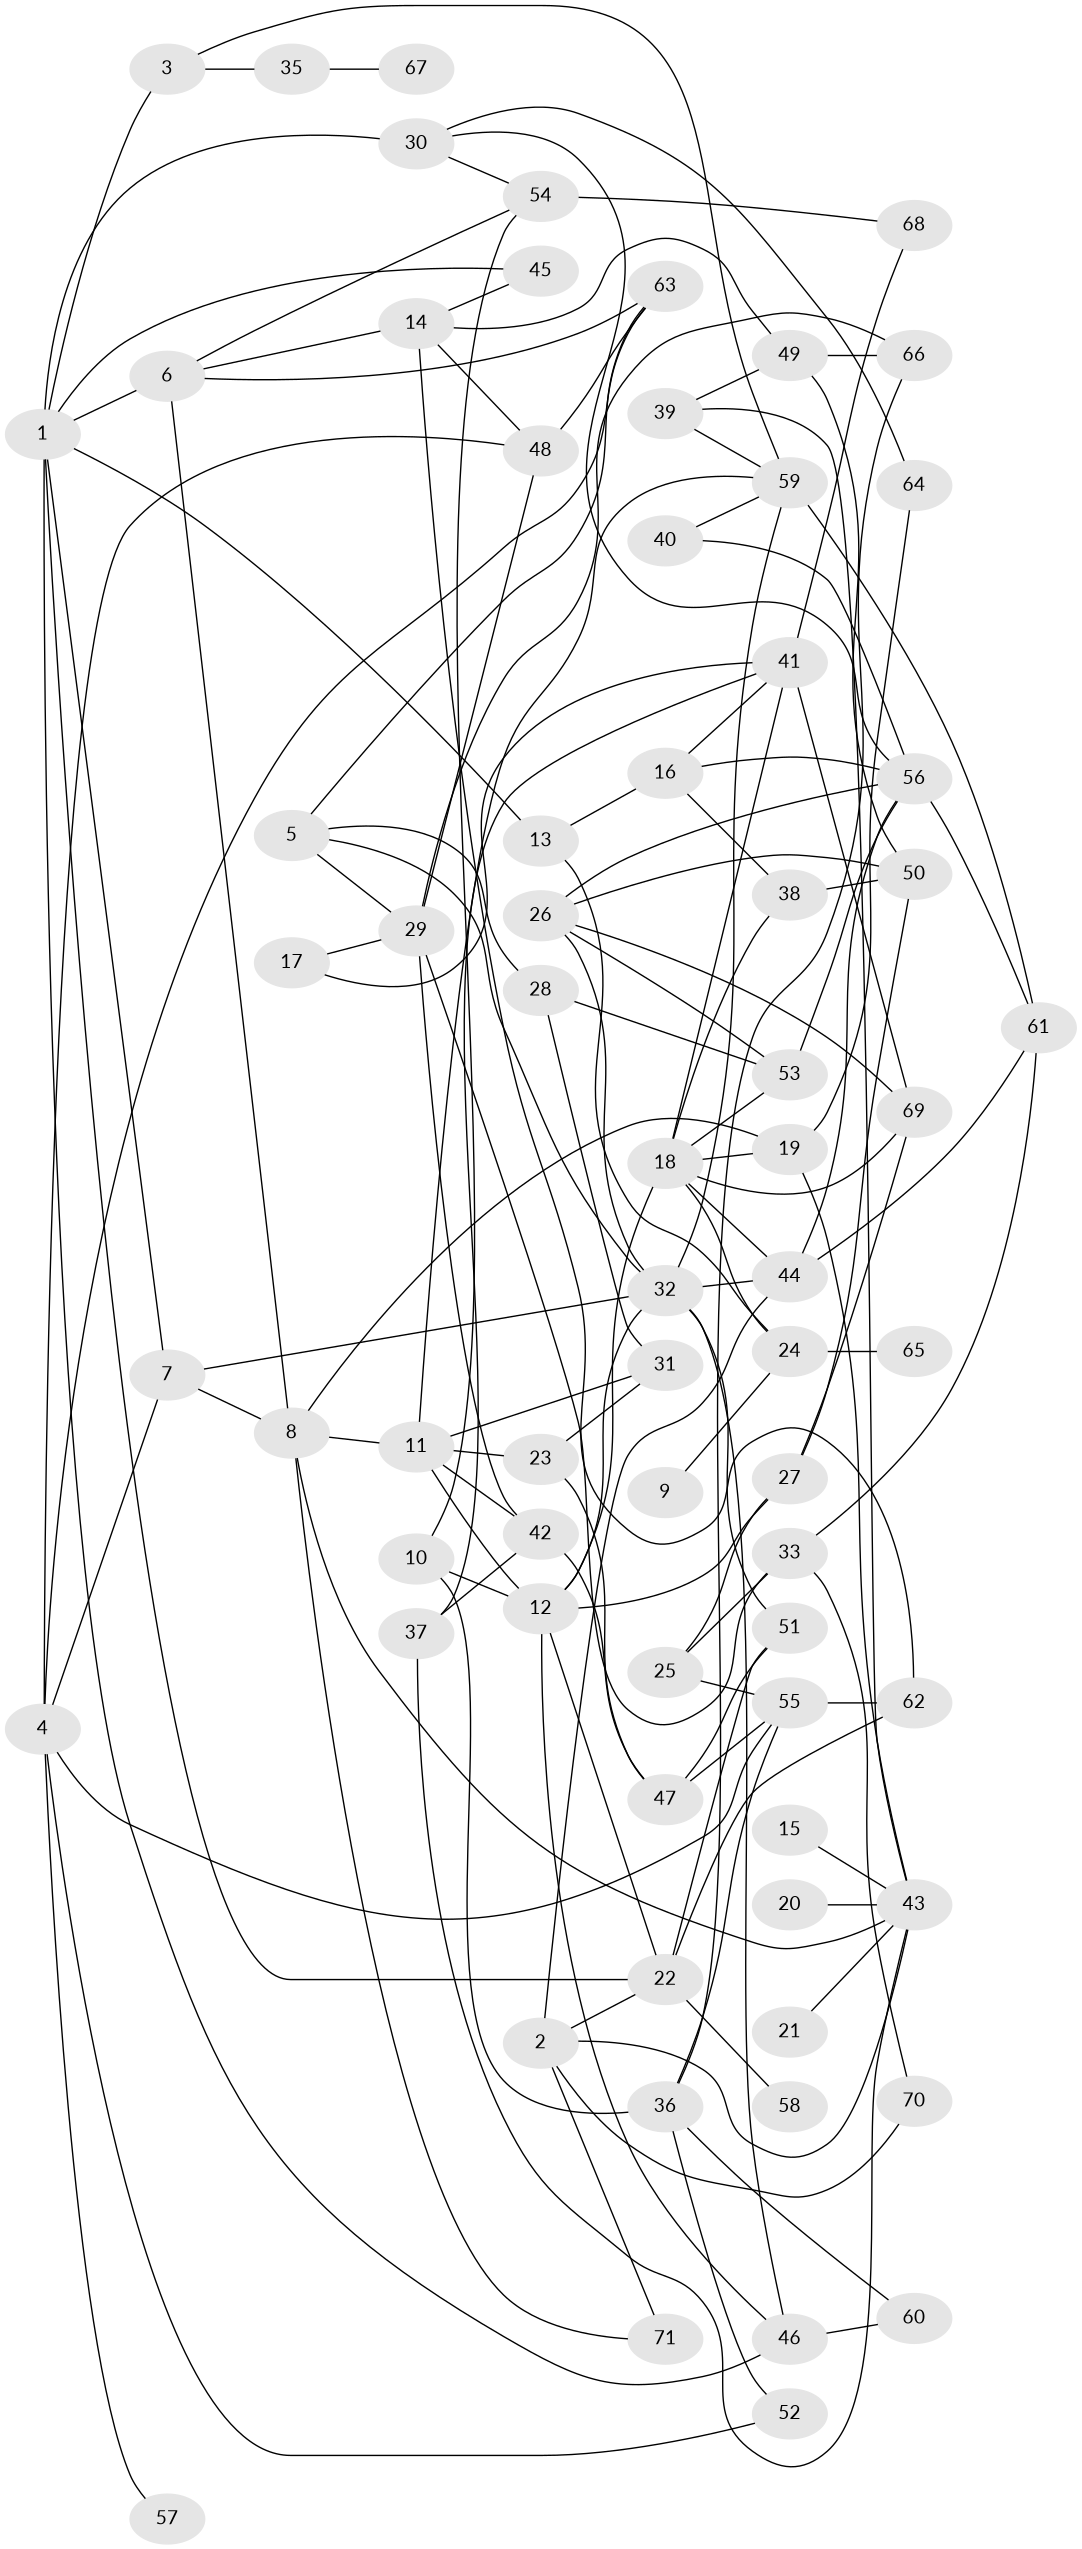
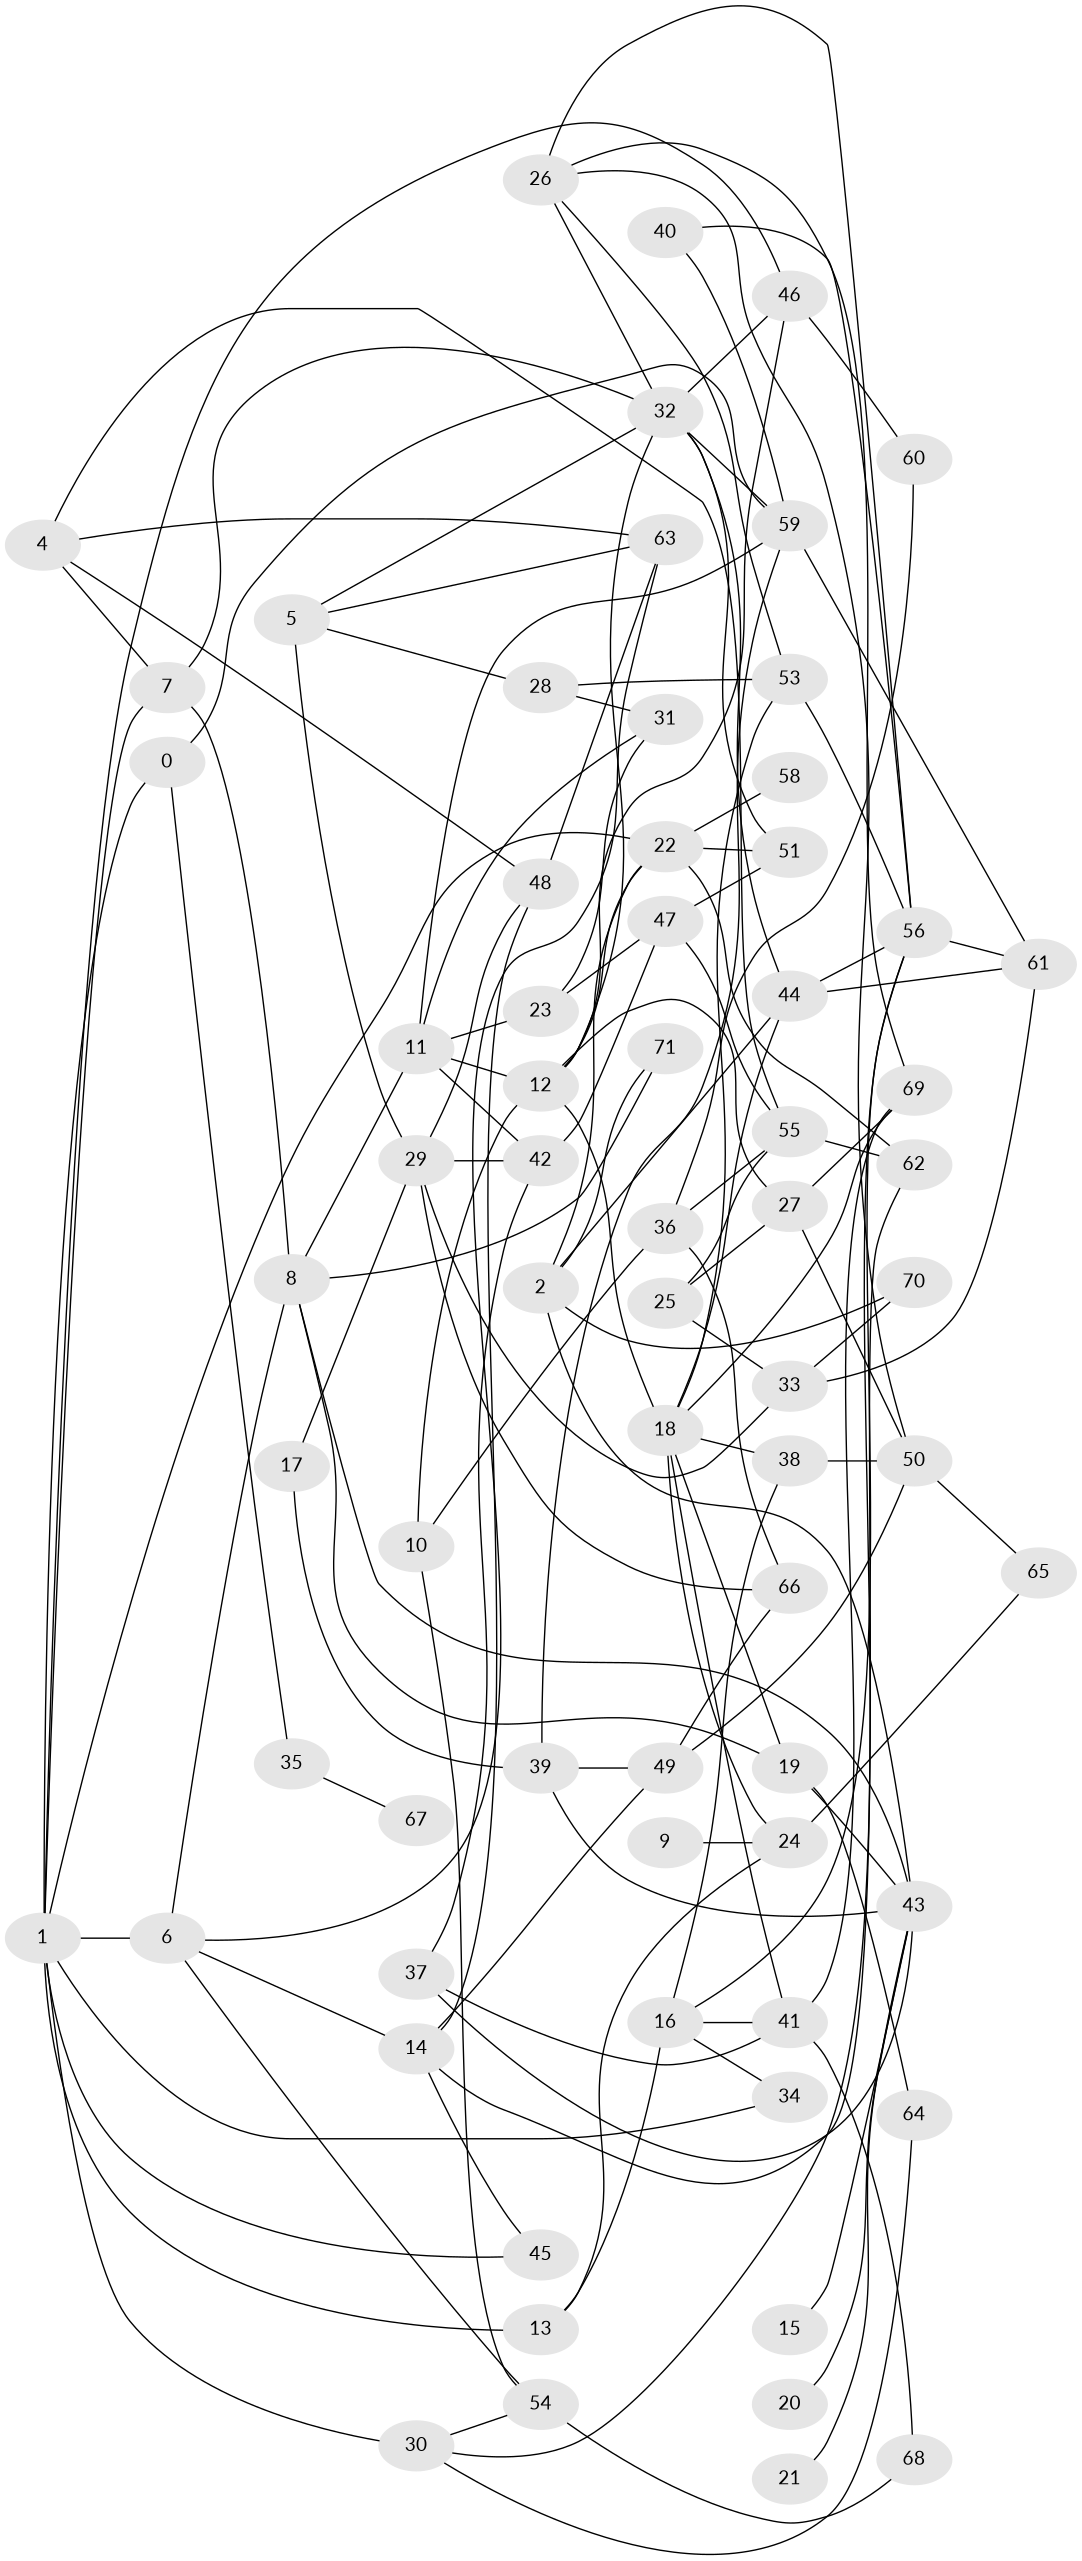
node "3": label "3" -> "0"
edge "41" -- "17": now "39" -- "17"
edge "50" -- "65": added
node "34": added
node "52": removed
node "57": removed
